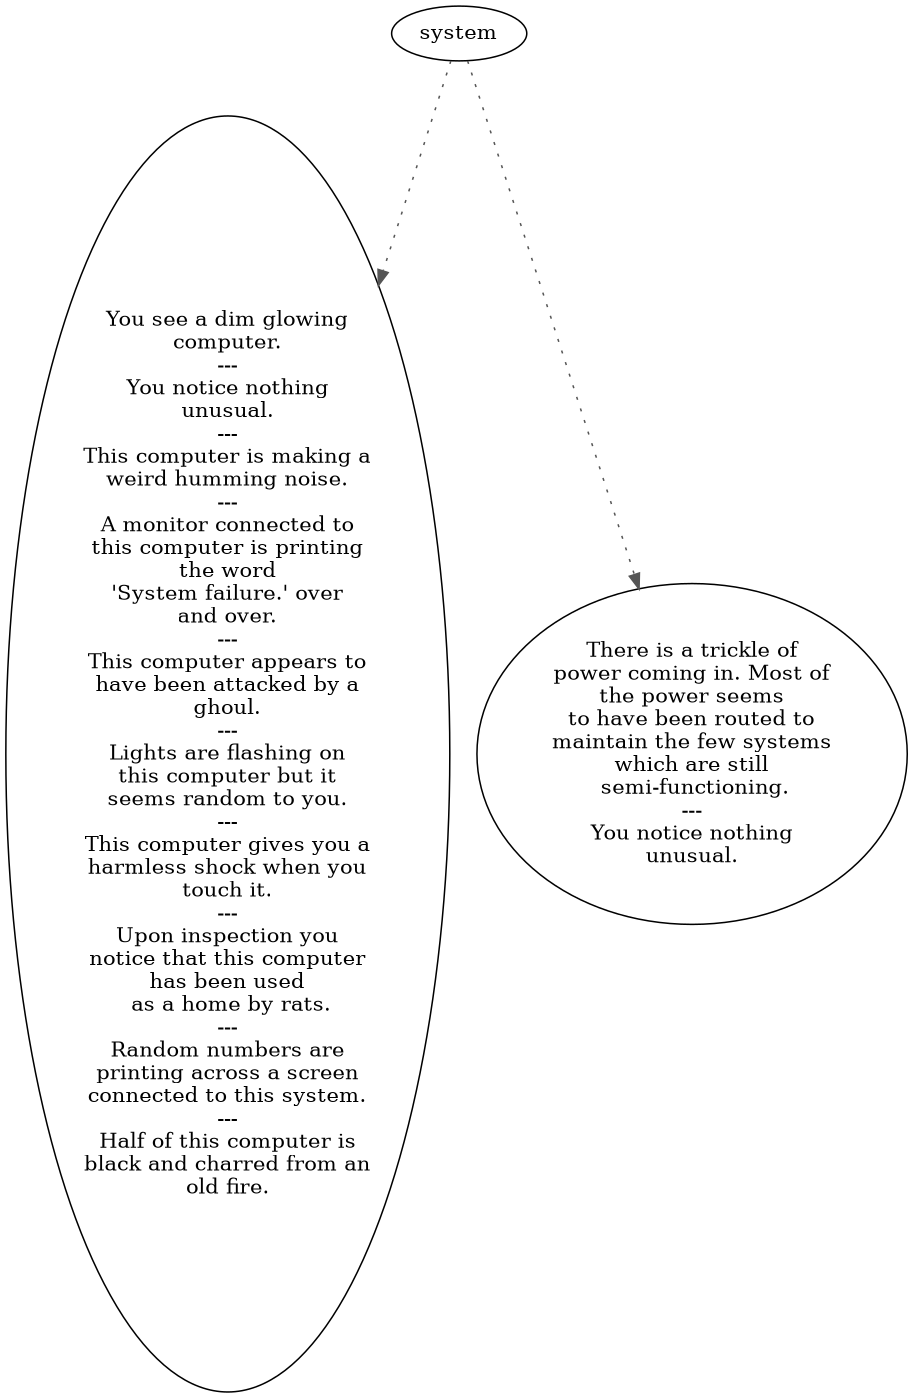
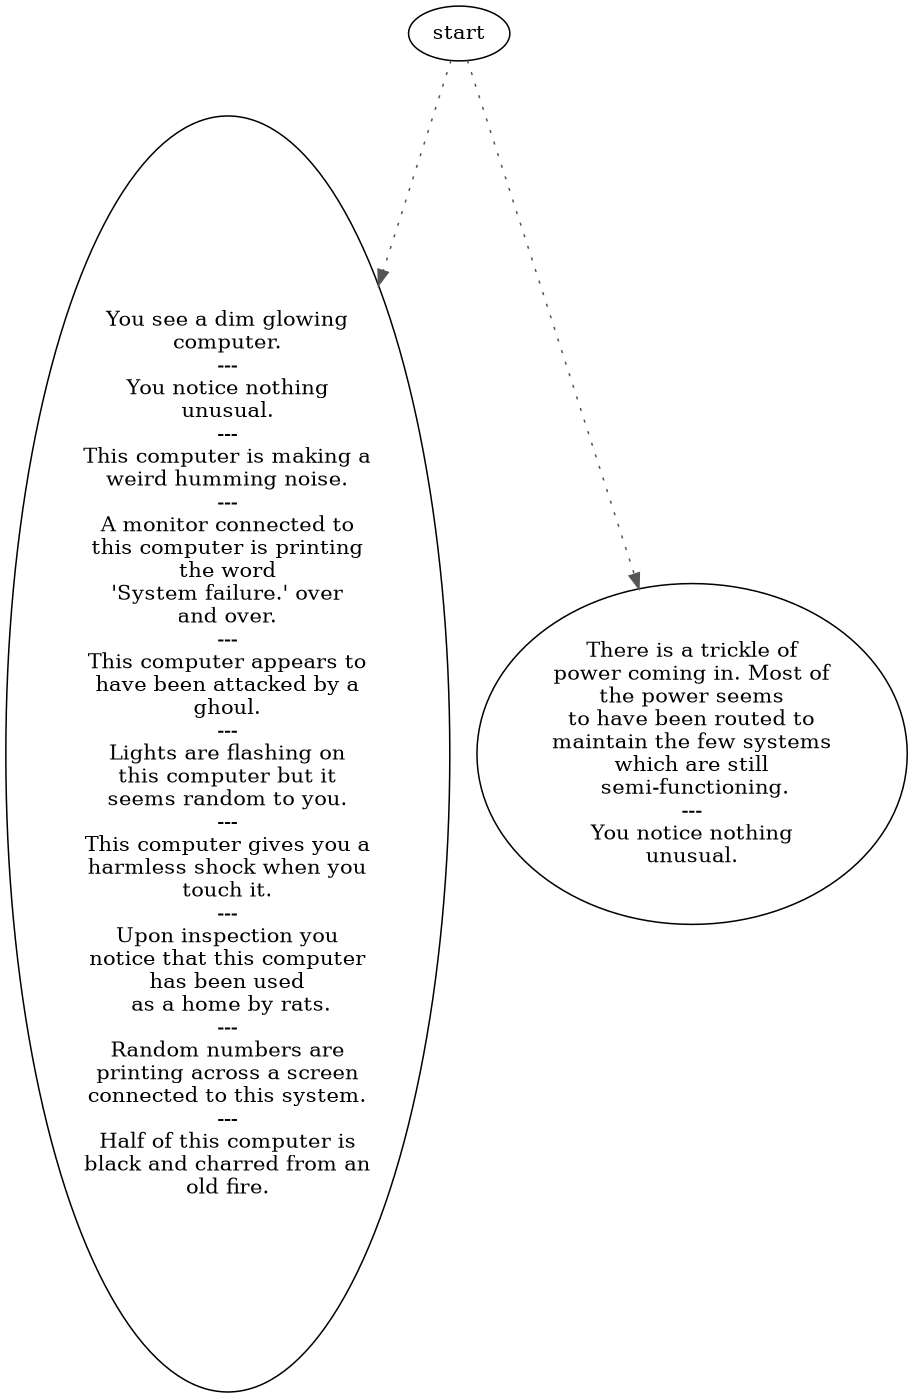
node "system": label "system" -> "start"
